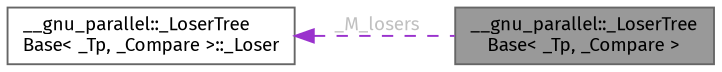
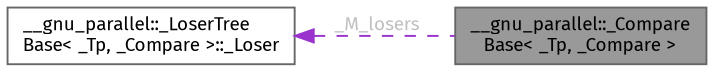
node "__gnu_parallel::_LoserTree Base< _Tp, _Compare >": label "__gnu_parallel::_LoserTree Base< _Tp, _Compare >" -> "__gnu_parallel::_Compare Base< _Tp, _Compare >"
